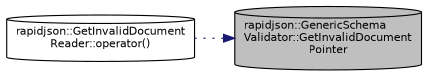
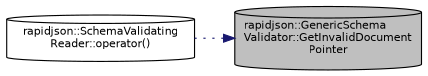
node "rapidjson::GetInvalidDocument Reader::operator()": label "rapidjson::GetInvalidDocument Reader::operator()" -> "rapidjson::SchemaValidating Reader::operator()"
